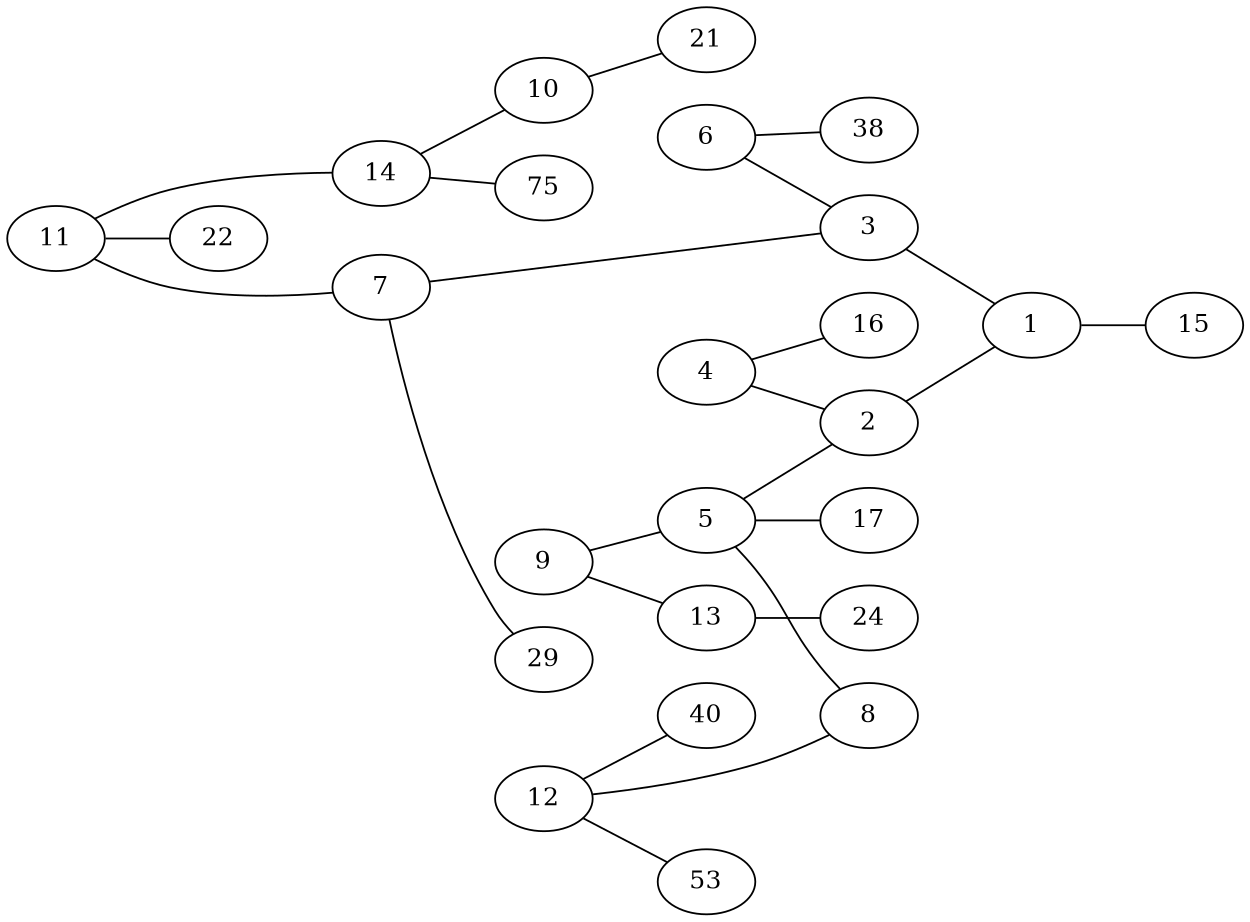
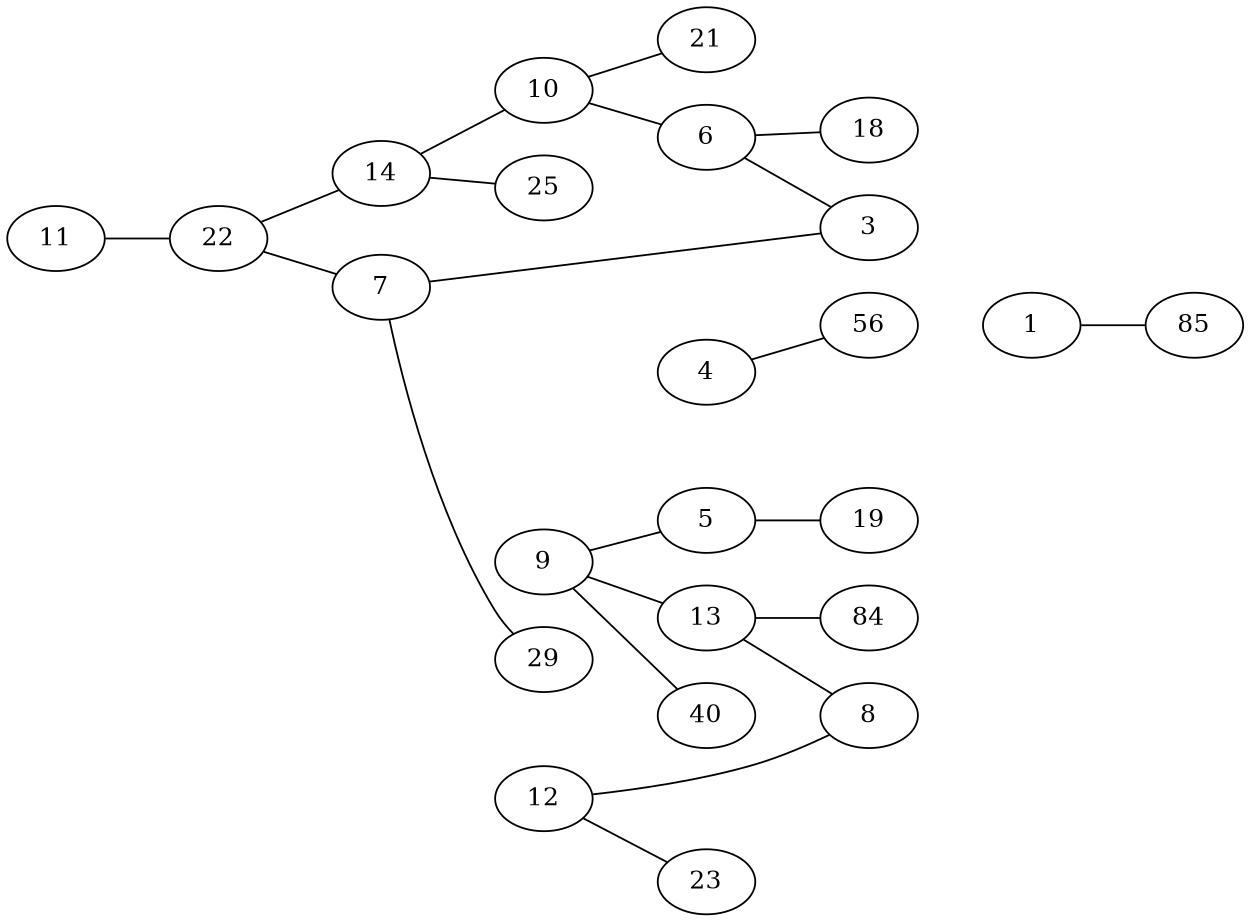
edge "10" -- "6": added
node "38": label "38" -> "18"
edge "14" -- "11": now "14" -- "22"
node "75": label "75" -> "25"
edge "3" -- "1": removed
edge "11" -- "7": now "22" -- "7"
node "16": label "16" -> "56"
node "15": label "15" -> "85"
node "2": removed
node "17": label "17" -> "19"
edge "5" -- "8": now "13" -- "8"
node "24": label "24" -> "84"
edge "40" -- "12": now "40" -- "9"
node "53": label "53" -> "23"
